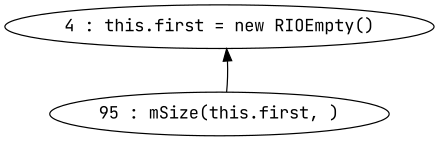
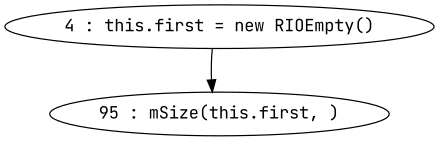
edge "95 : mSize(this.first, )" -> "4 : this.first = new RIOEmpty()": reversed
